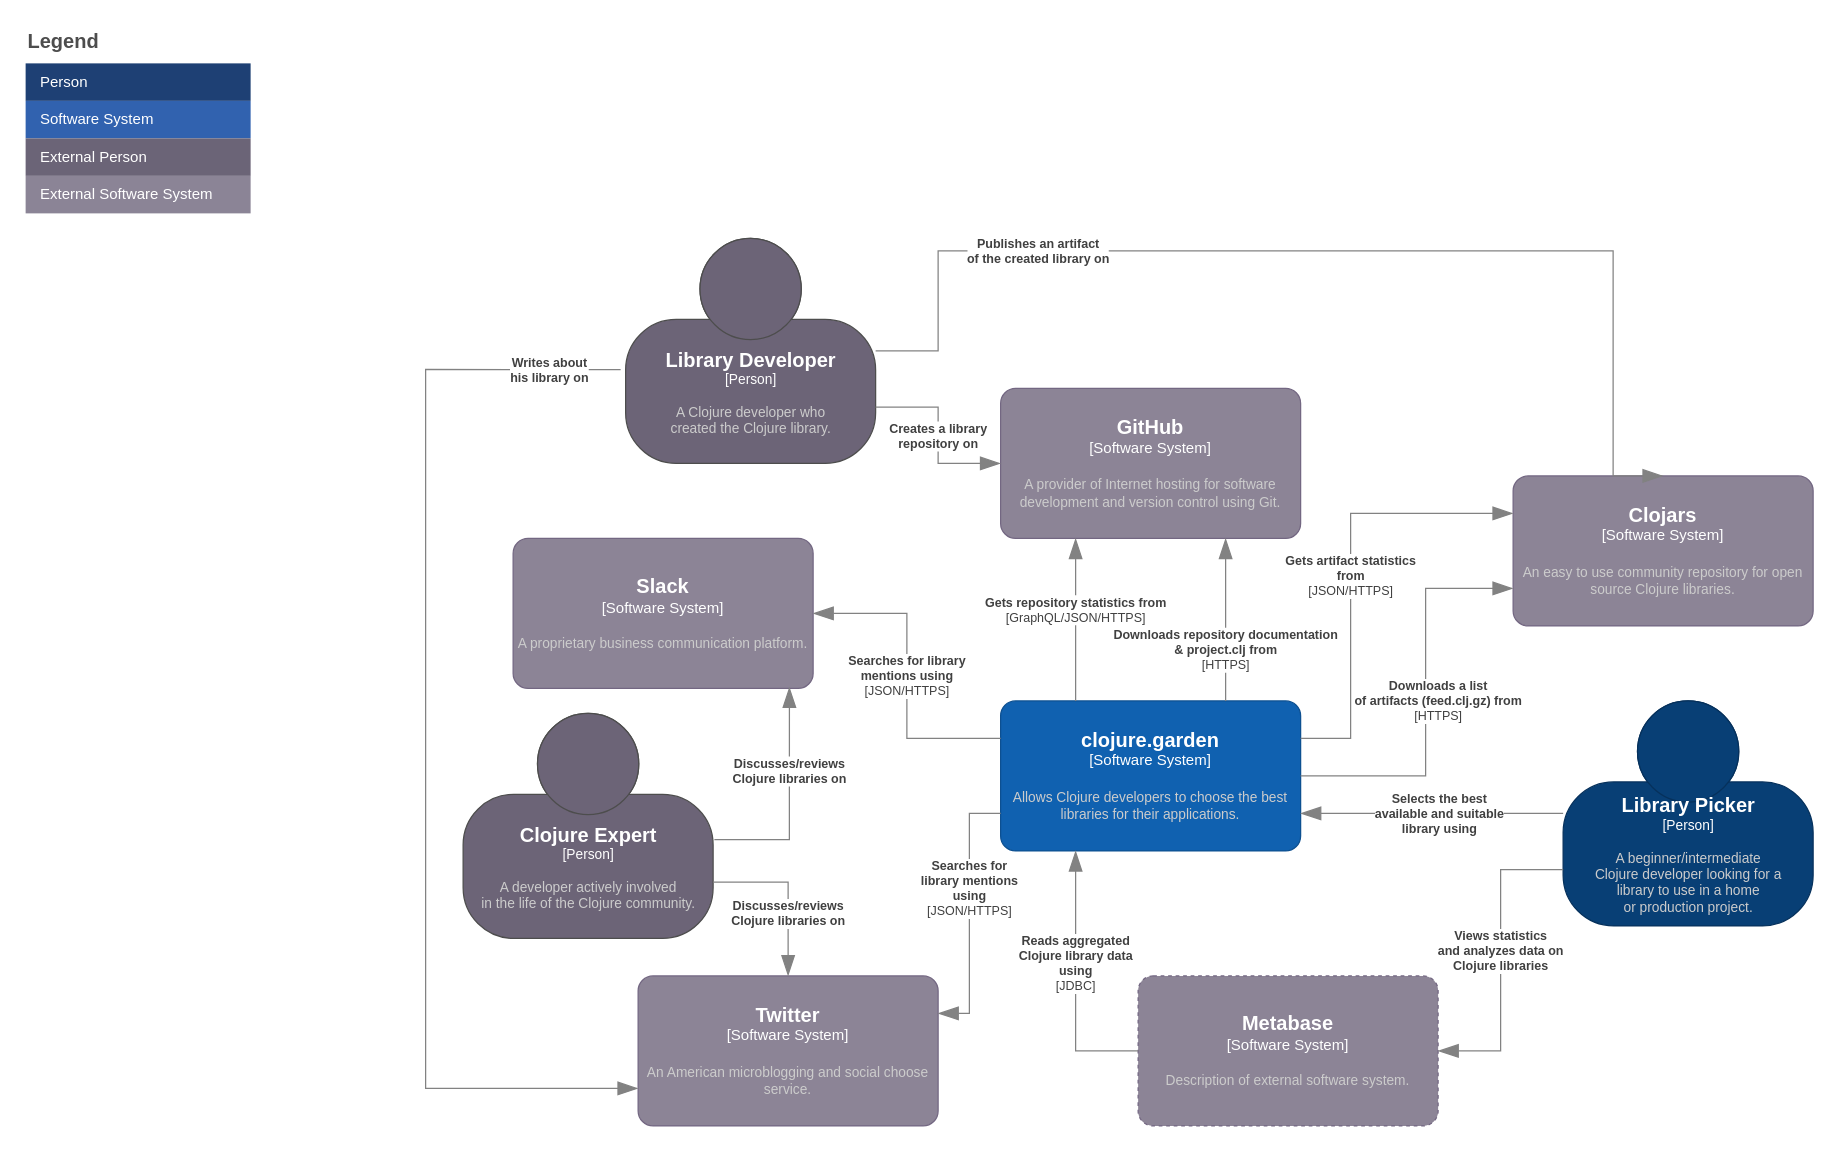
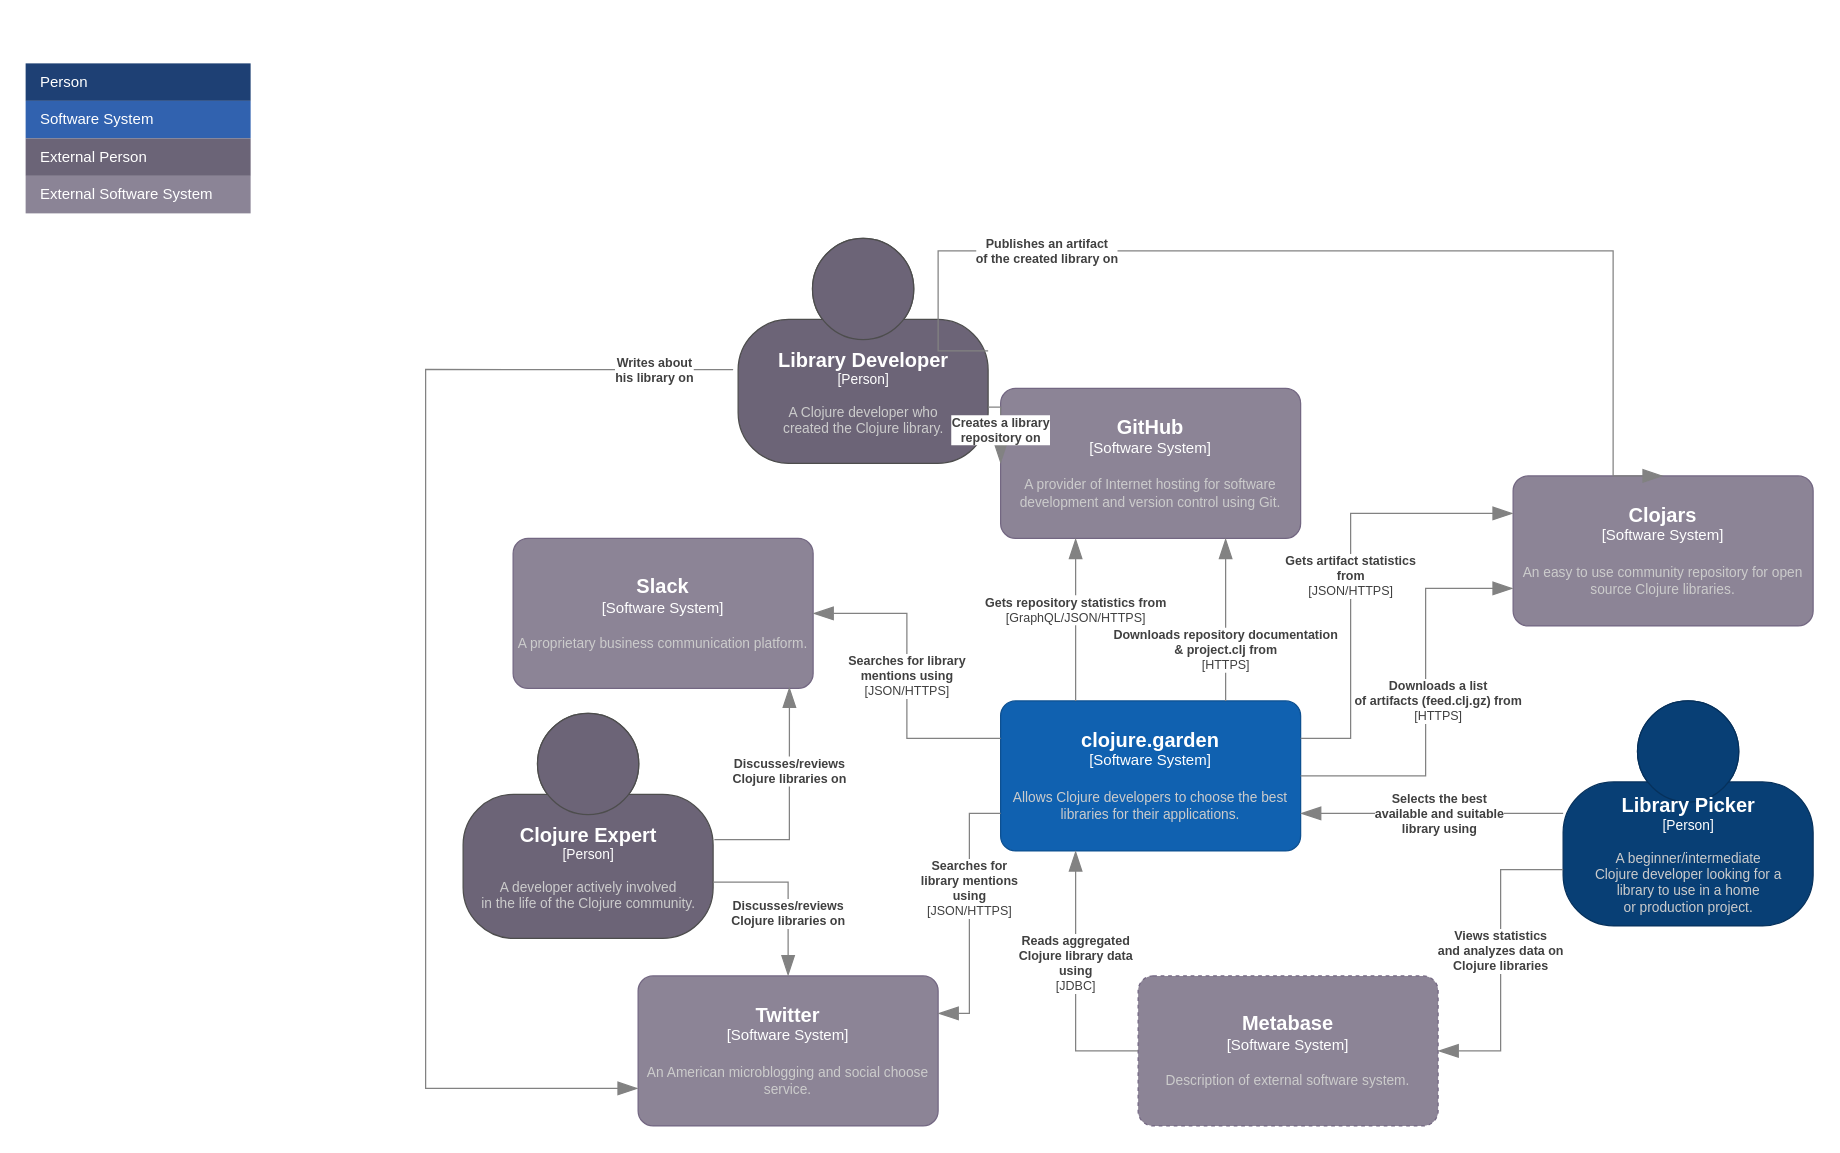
node "Legend": removed
node "Library Developer [Person] A Clojure developer who created the Clojure library.": moved (751, 351) -> (863, 351)
